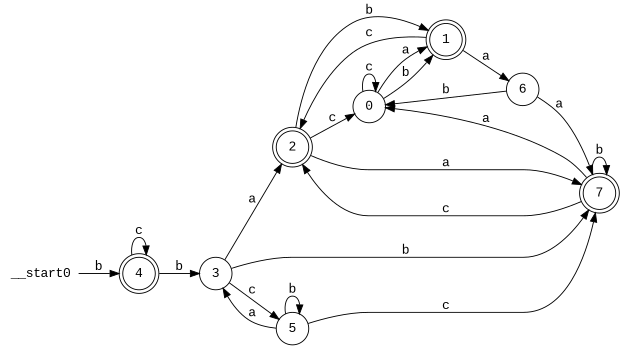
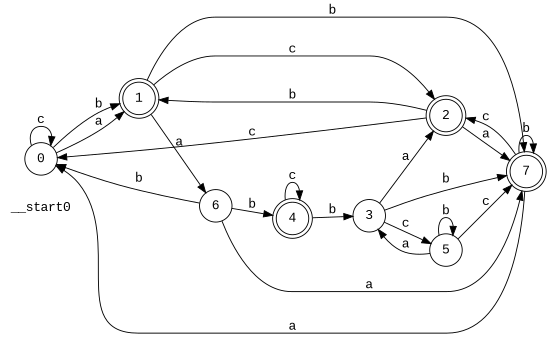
edge "1" -> "7": added, label "b"
edge "__start0" -> "4": now "6" -> "4"
